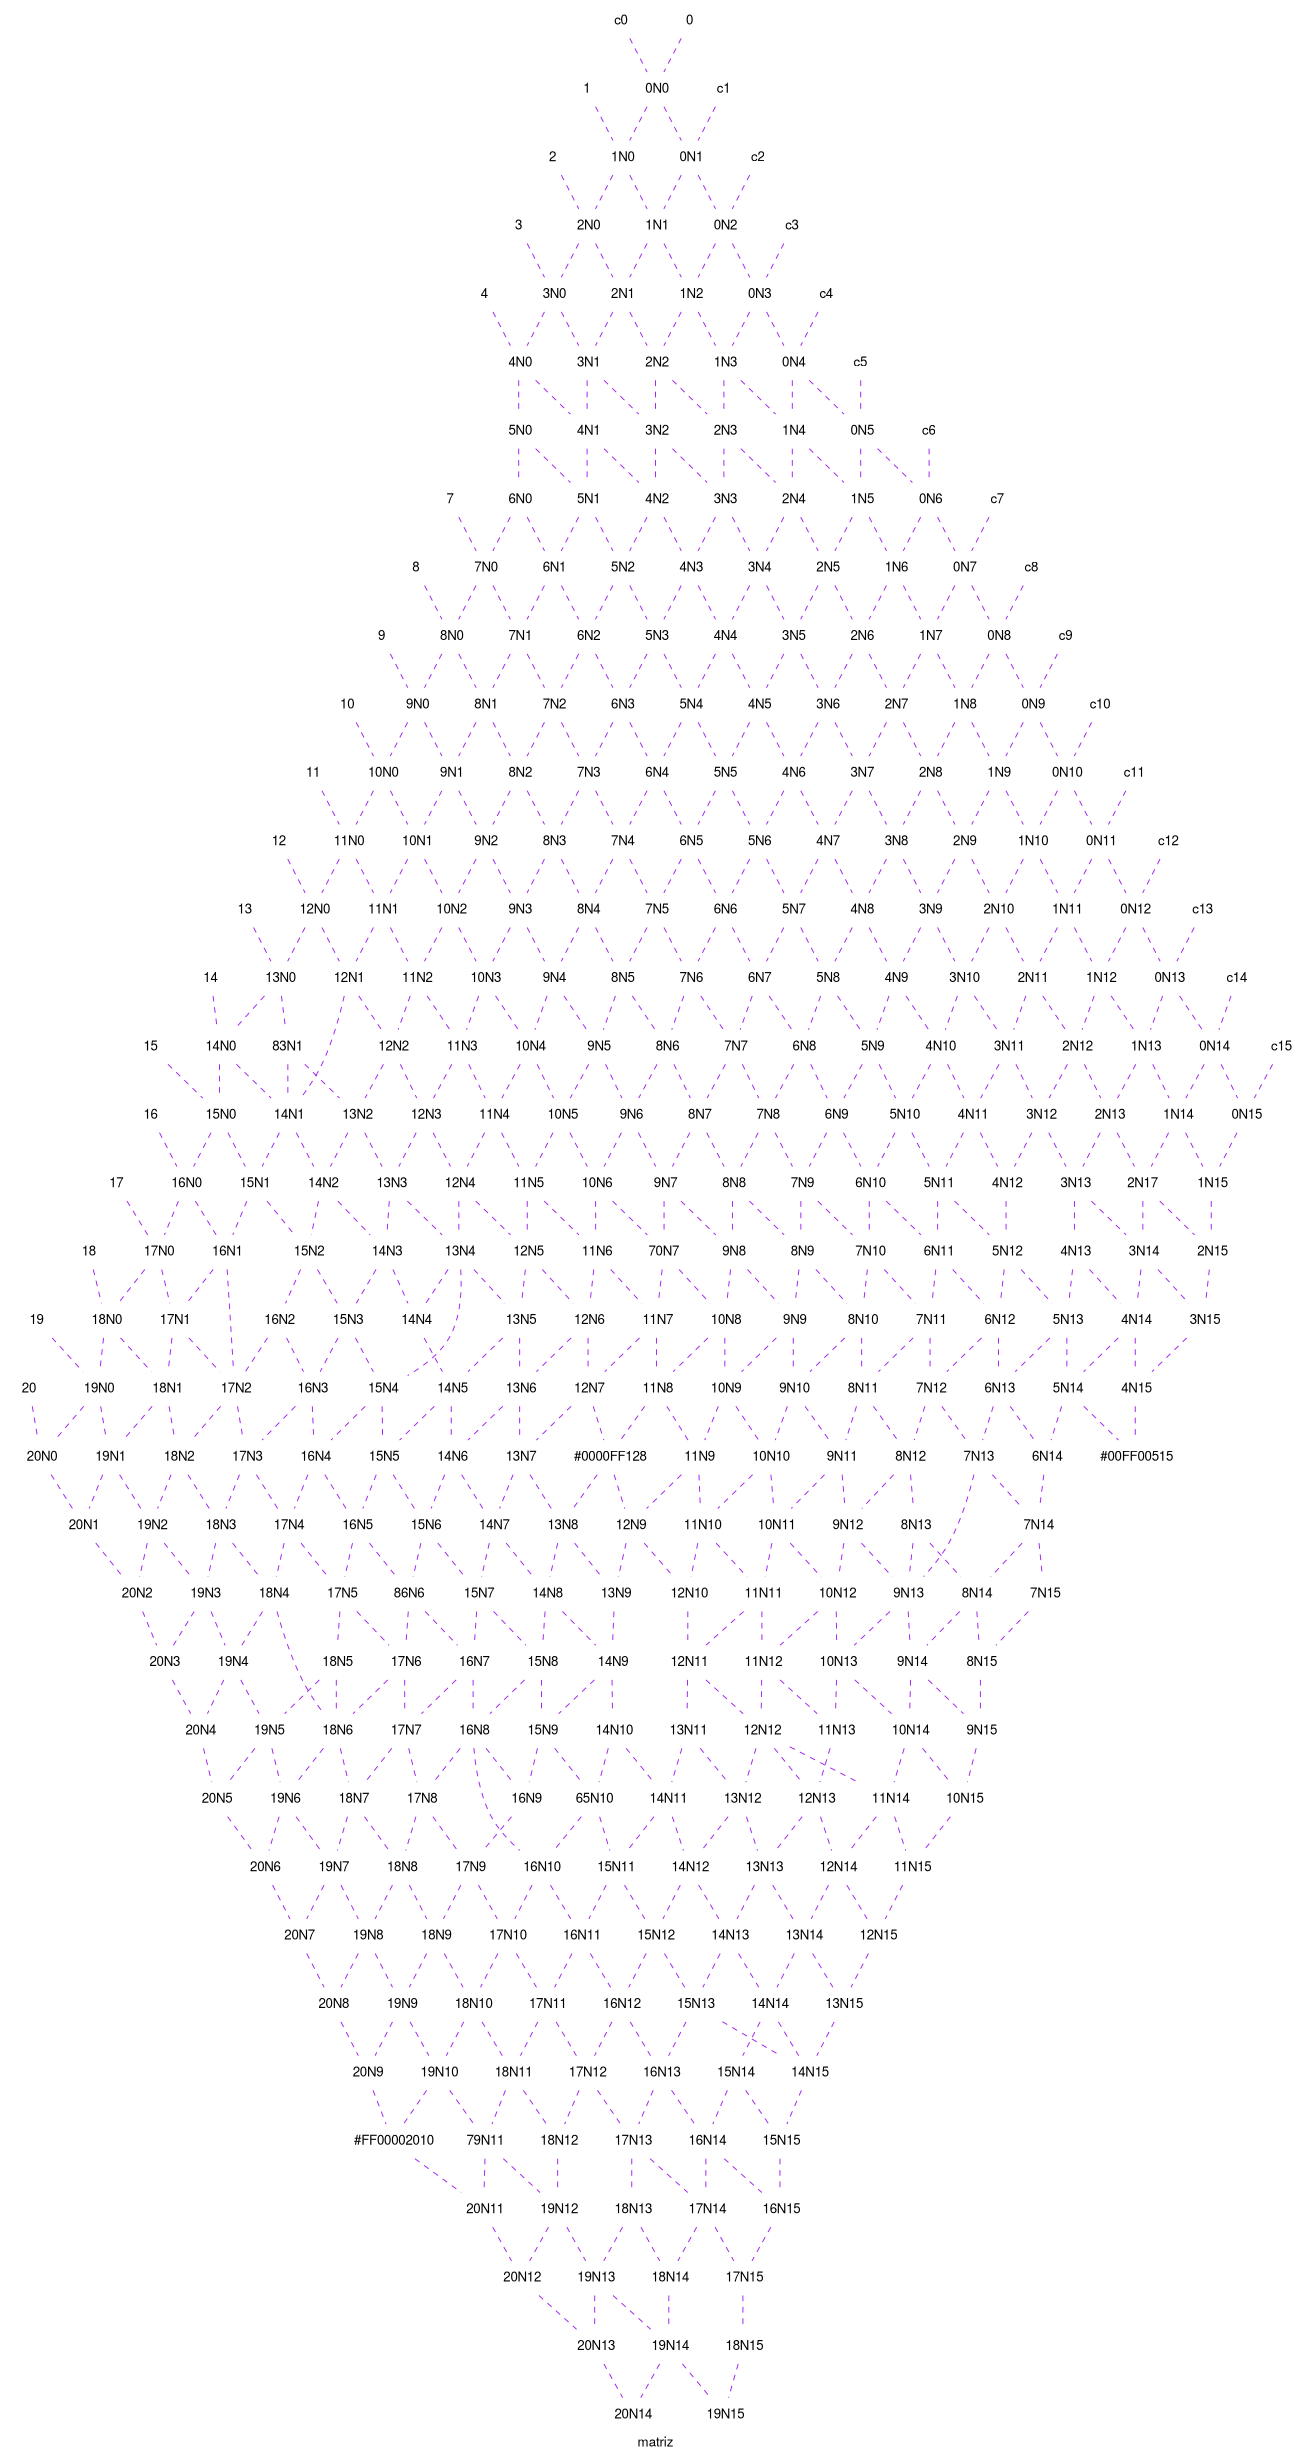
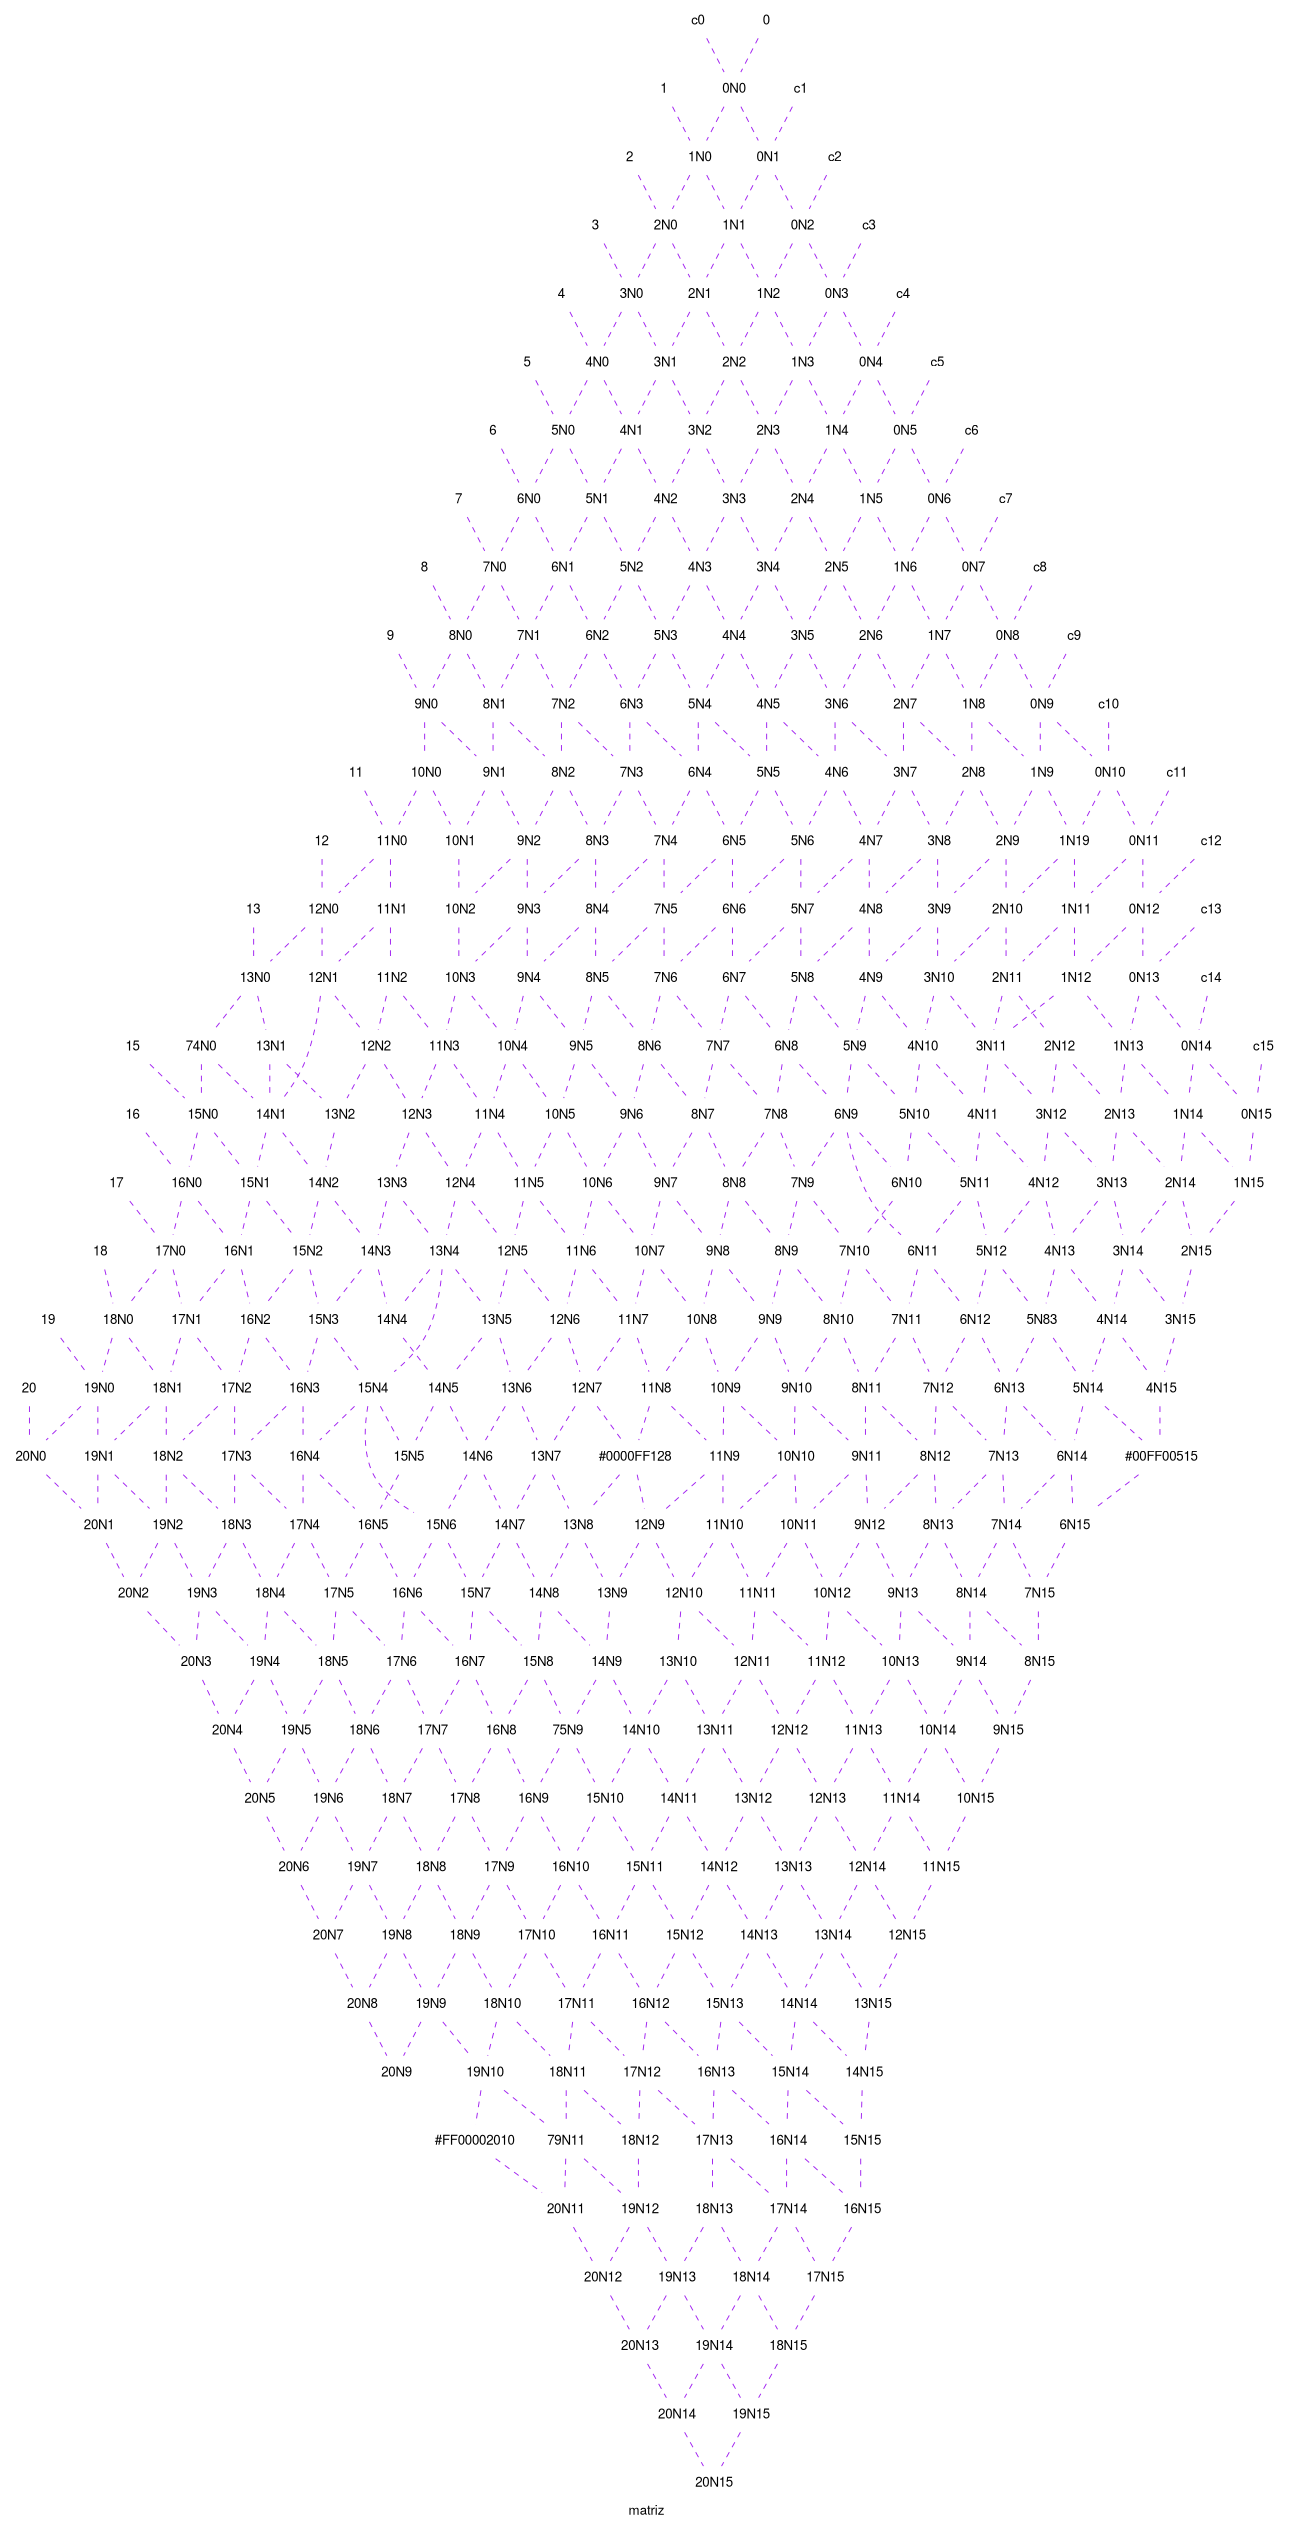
node "5": added
node "6": added
node "10": removed
node "1N10": label "1N10" -> "1N19"
edge "10N1" -- "11N1": removed
edge "10N2" -- "11N2": removed
node "14": removed
edge "1N12" -- "2N12": now "1N12" -- "3N11"
node "14N0": label "14N0" -> "74N0"
node "83N1": label "83N1" -> "13N1"
edge "13N2" -- "13N3": removed
node "2N17": label "2N17" -> "2N14"
edge "6N10" -- "6N11": now "6N9" -- "6N11"
edge "4N12" -- "4N13": added
node "70N7": label "70N7" -> "10N7"
edge "16N1" -- "17N2": now "16N1" -- "16N2"
node "5N13": label "5N13" -> "5N83"
edge "15N5" -- "15N6": now "15N4" -- "15N6"
node "6N15": added
edge "7N13" -- "9N13": now "7N13" -- "8N13"
node "86N6": label "86N6" -> "16N6"
node "13N10": added
edge "18N4" -- "18N6": now "18N4" -- "18N5"
node "15N9": label "15N9" -> "75N9"
edge "12N12" -- "11N14": now "11N13" -- "11N14"
node "65N10": label "65N10" -> "15N10"
edge "16N8" -- "16N10": now "16N9" -- "16N10"
edge "15N13" -- "14N15": now "15N13" -- "15N14"
edge "20N9" -- "#FF00002010": removed
edge "18N14" -- "18N15": added
node "20N15": added
